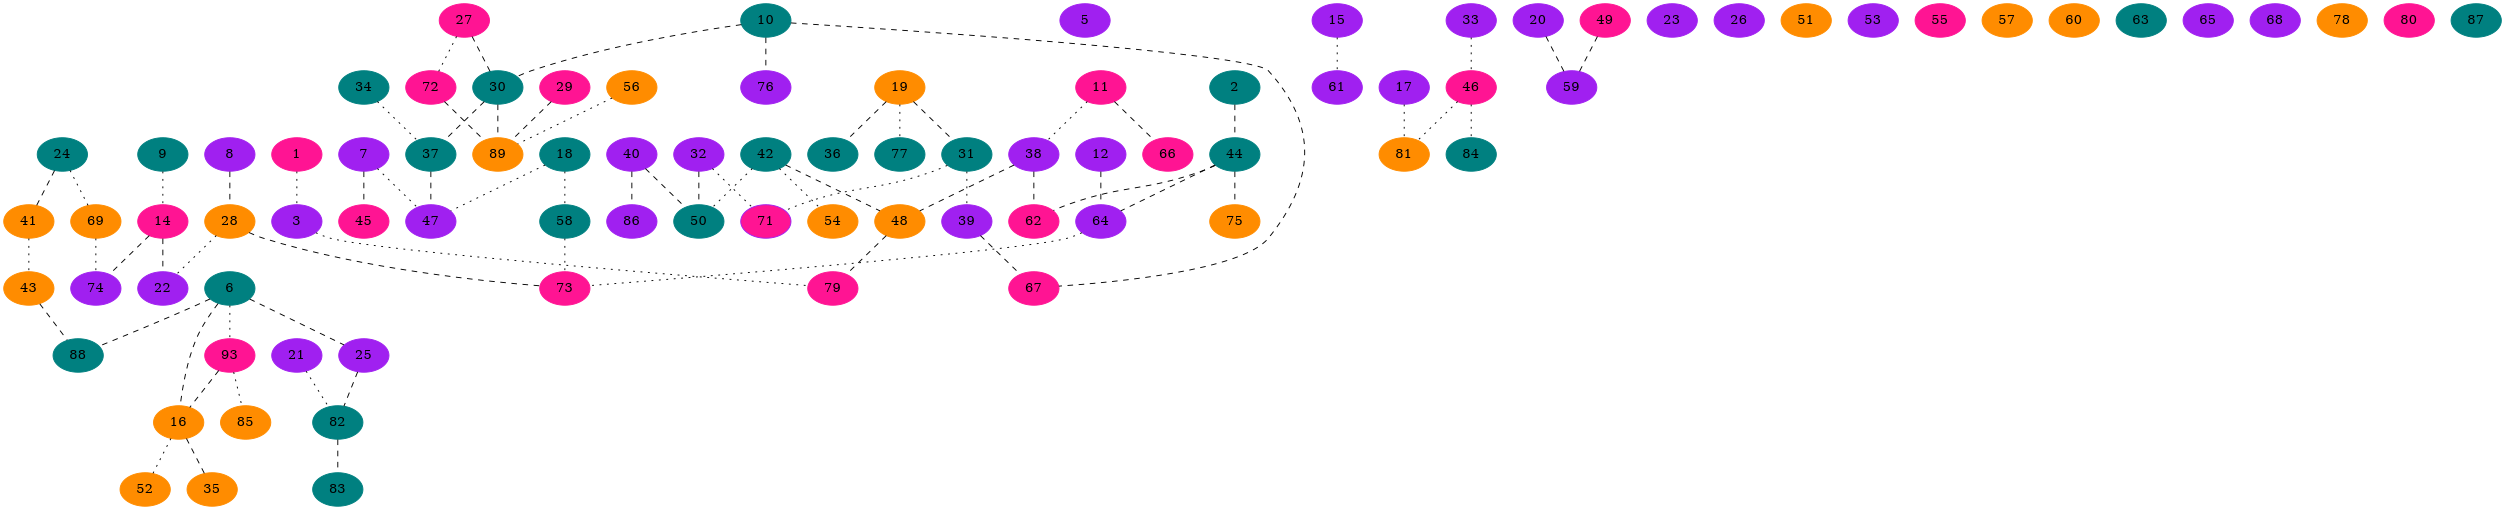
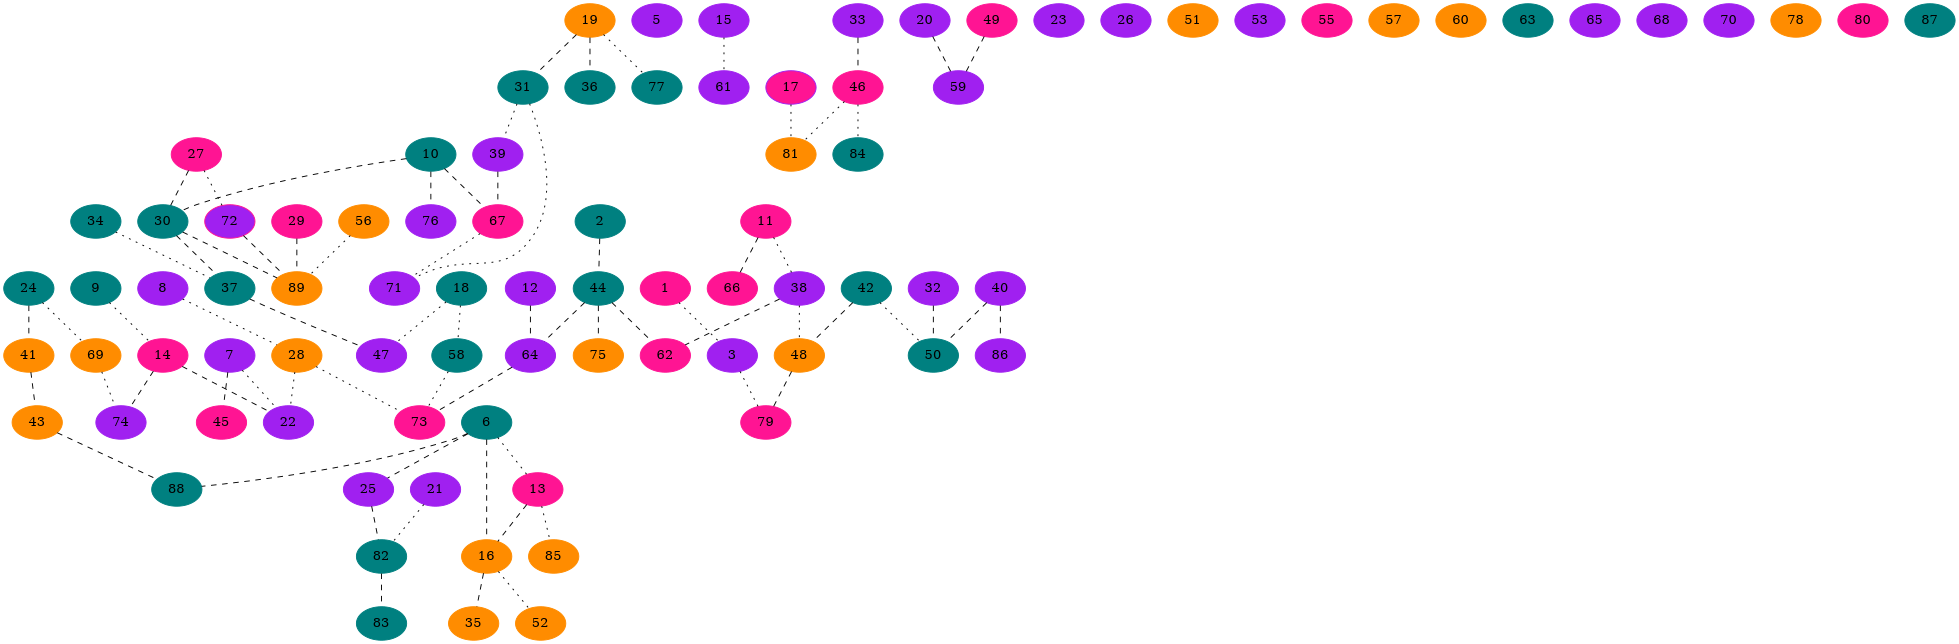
node "70": added
edge "33" -- "46": style dotted -> dashed
node "72": fillcolor deeppink -> purple
node "17": fillcolor purple -> deeppink
edge "32" -- "71": now "67" -- "71"
edge "38" -- "48": style dashed -> dotted
edge "8" -- "28": style dashed -> dotted
edge "7" -- "47": now "7" -- "22"
node "71": fillcolor deeppink -> purple
node "54": removed
edge "41" -- "43": style dotted -> dashed
edge "64" -- "73": style dotted -> dashed
edge "28" -- "73": style dashed -> dotted
node "93": label "93" -> "13"
